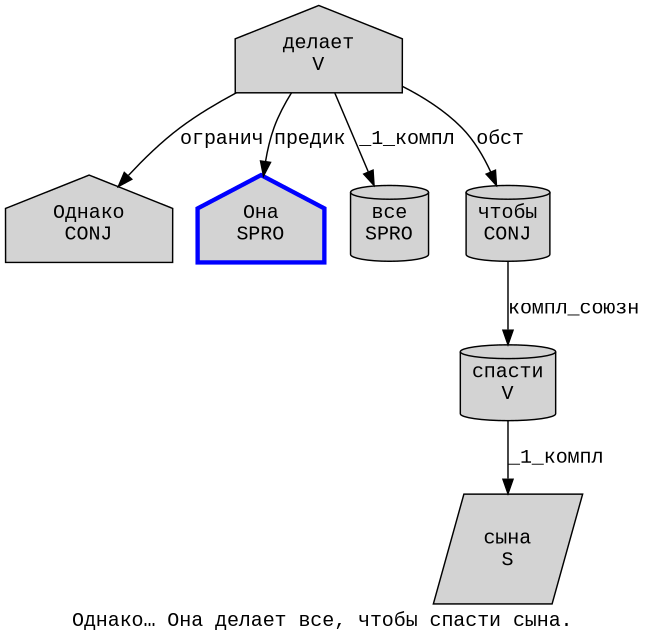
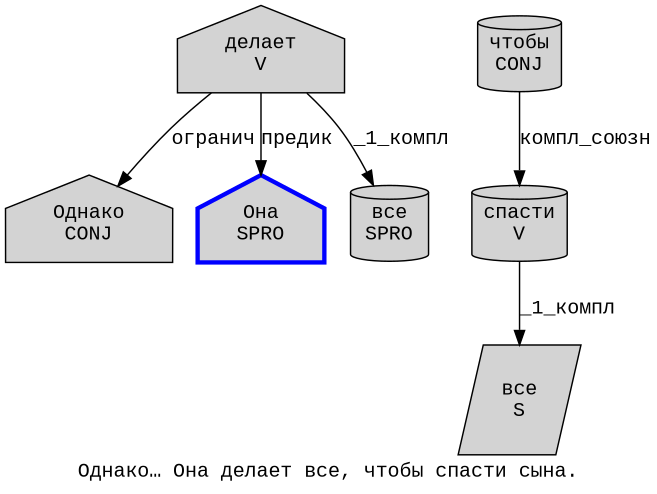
edge "делает V" -> "чтобы CONJ": removed, label "обст"
node "сына S": label "сына S" -> "все S"
